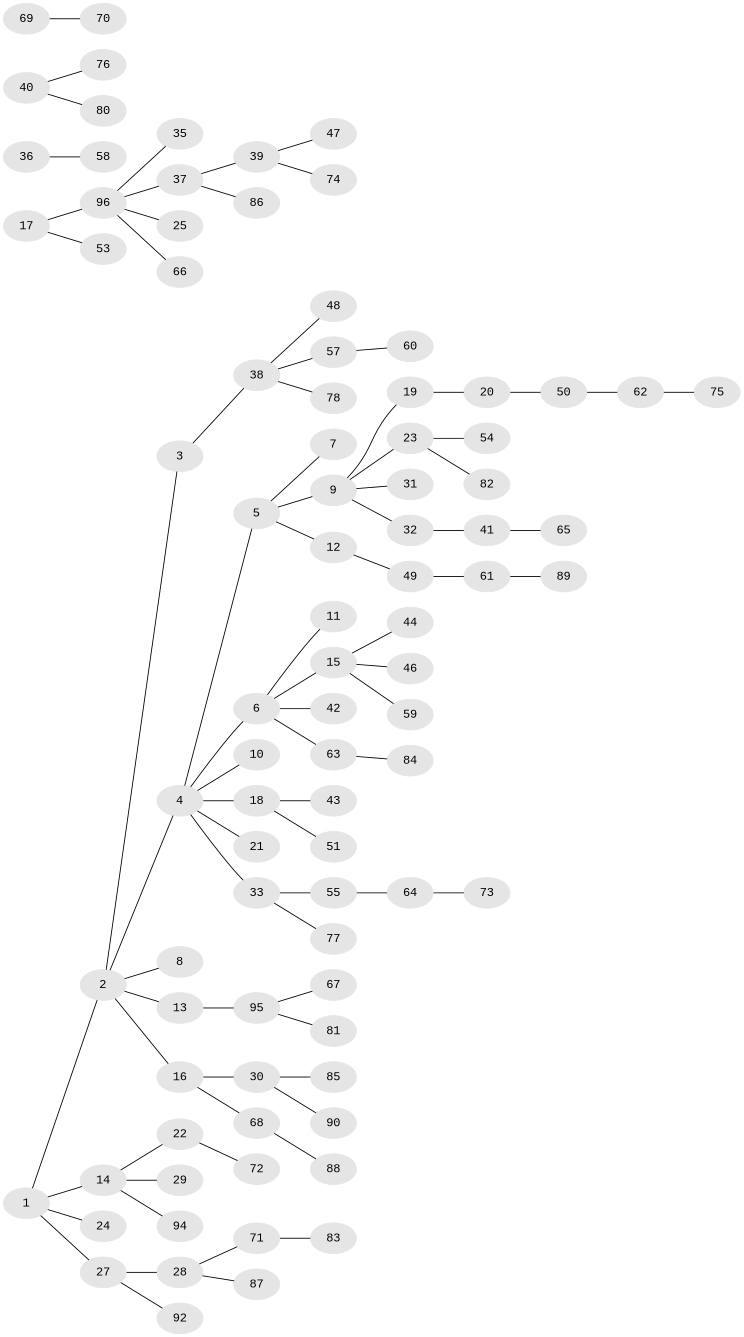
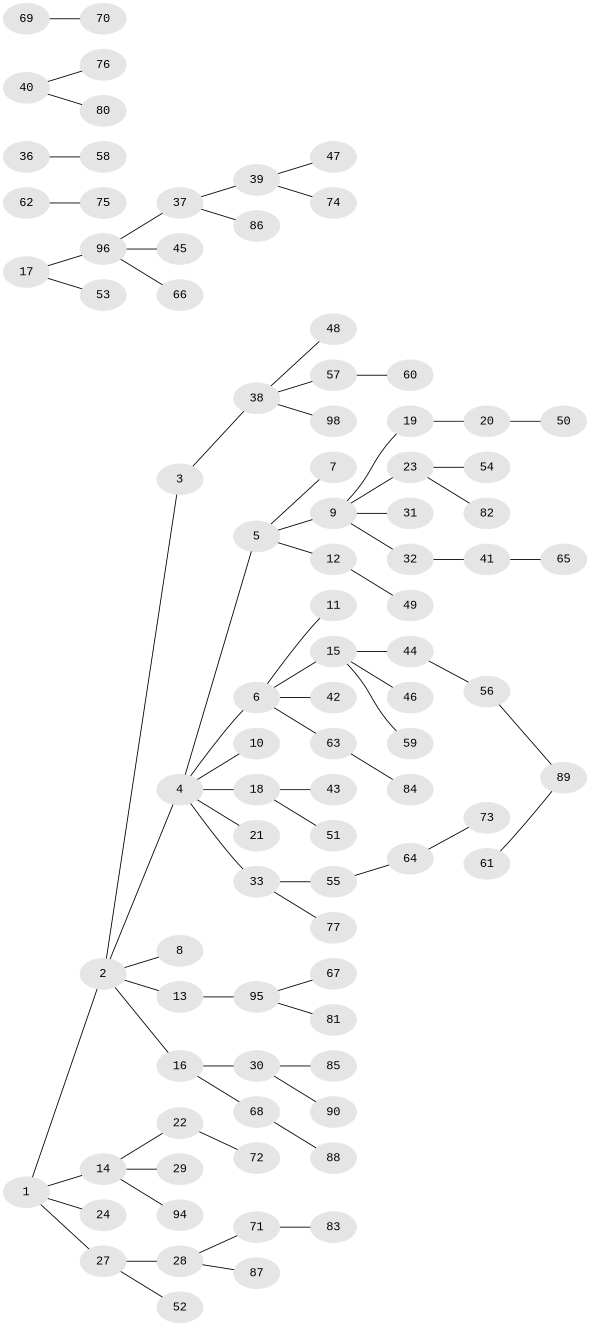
node "35": removed
node "25": label "25" -> "45"
edge "50" -- "62": removed
node "78": label "78" -> "98"
edge "49" -- "61": removed
node "56": added
node "92": label "92" -> "52"
